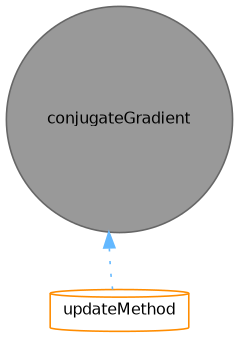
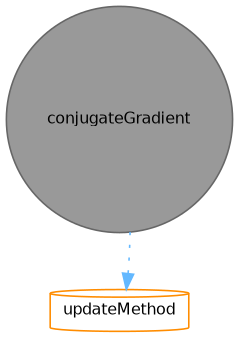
edge "updateMethod" -> "conjugateGradient": reversed
